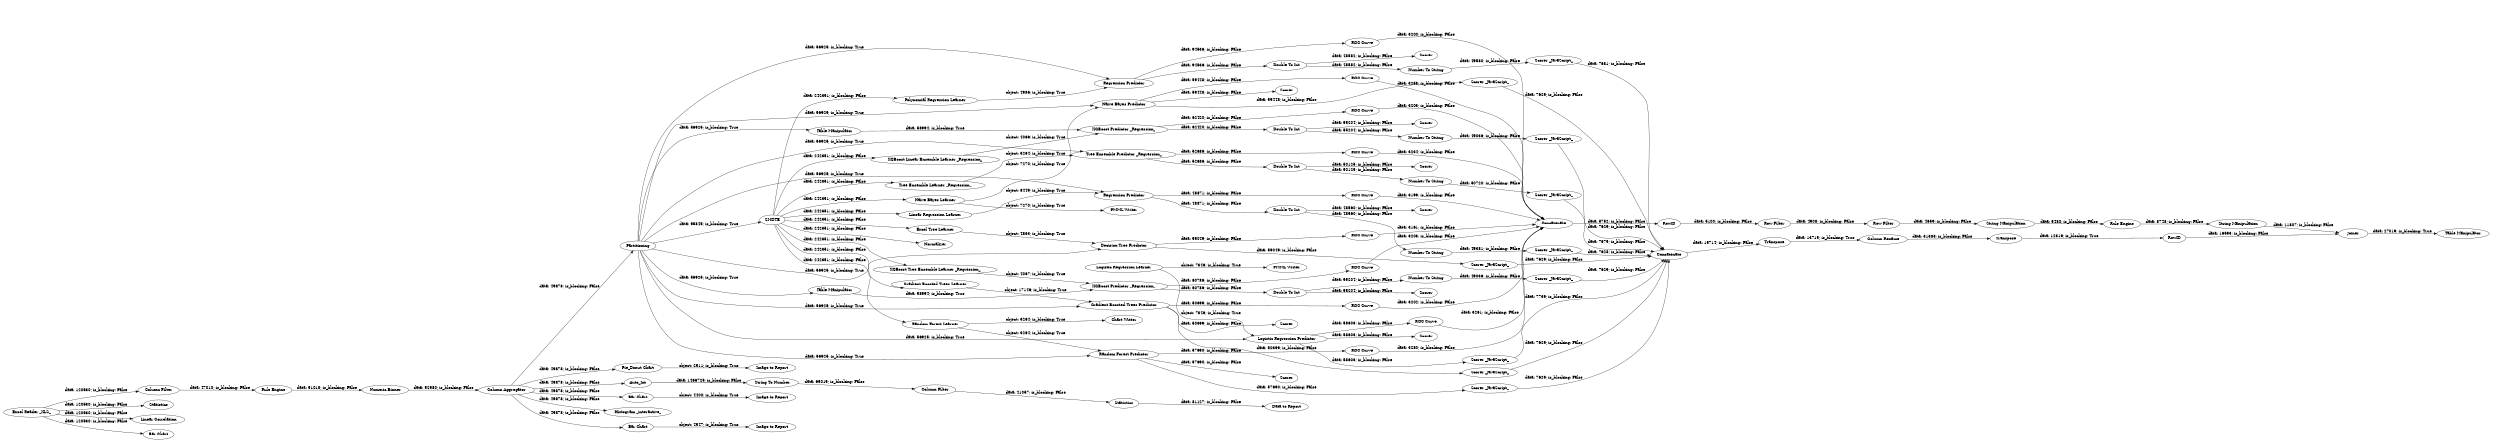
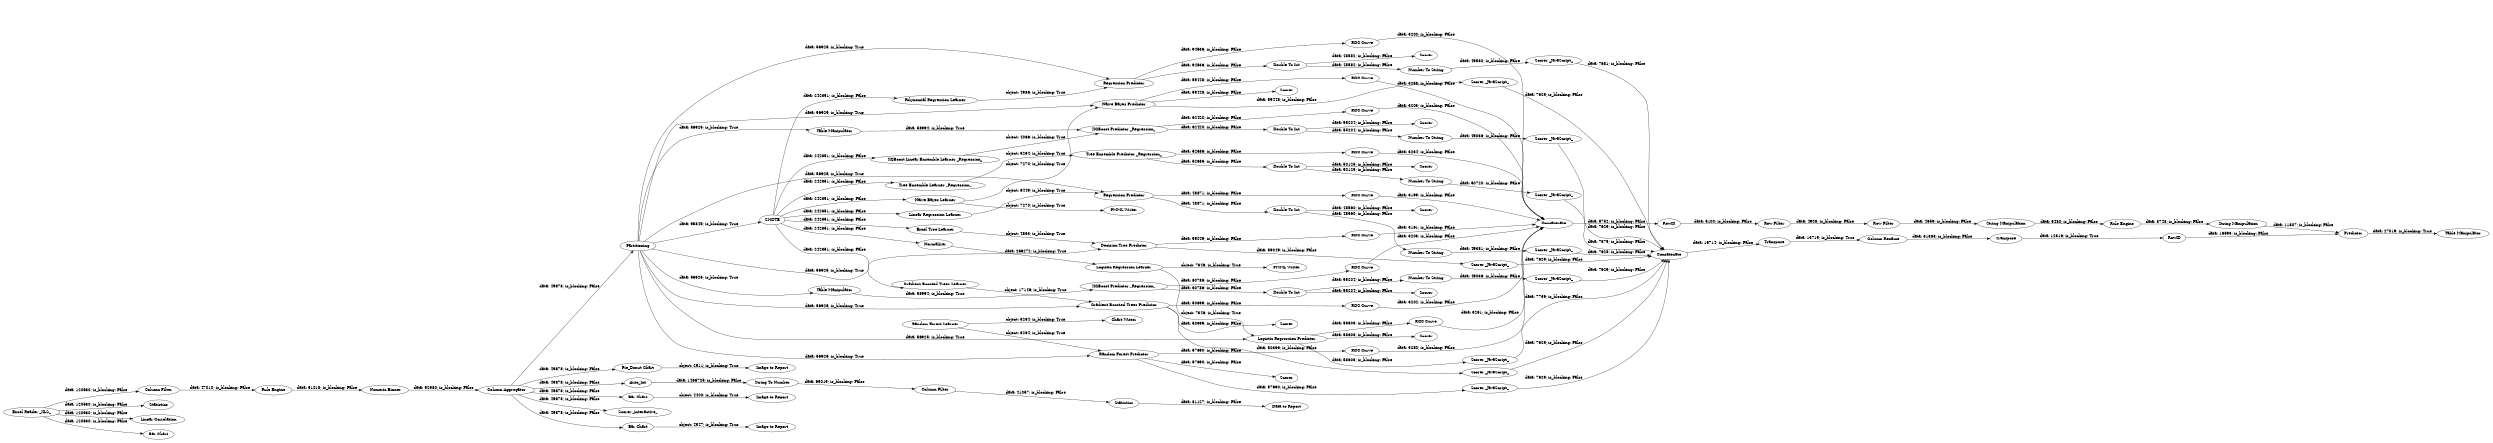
edge "Partitioning" -> "Tree Ensemble Predictor _Regression_": removed, label "data: 56925; is_blocking: True"
node "Joiner": label "Joiner" -> "Predictor"
edge "Normalizer" -> "Logistic Regression Learner": added, label "data: 266272; is_blocking: True"
edge "SMOTE" -> "Random Forest Learner": removed, label "data: 242351; is_blocking: False"
node "XGBoost Tree Ensemble Learner _Regression_": removed
node "Histogram _interactive_": label "Histogram _interactive_" -> "Scorer _interactive_"
